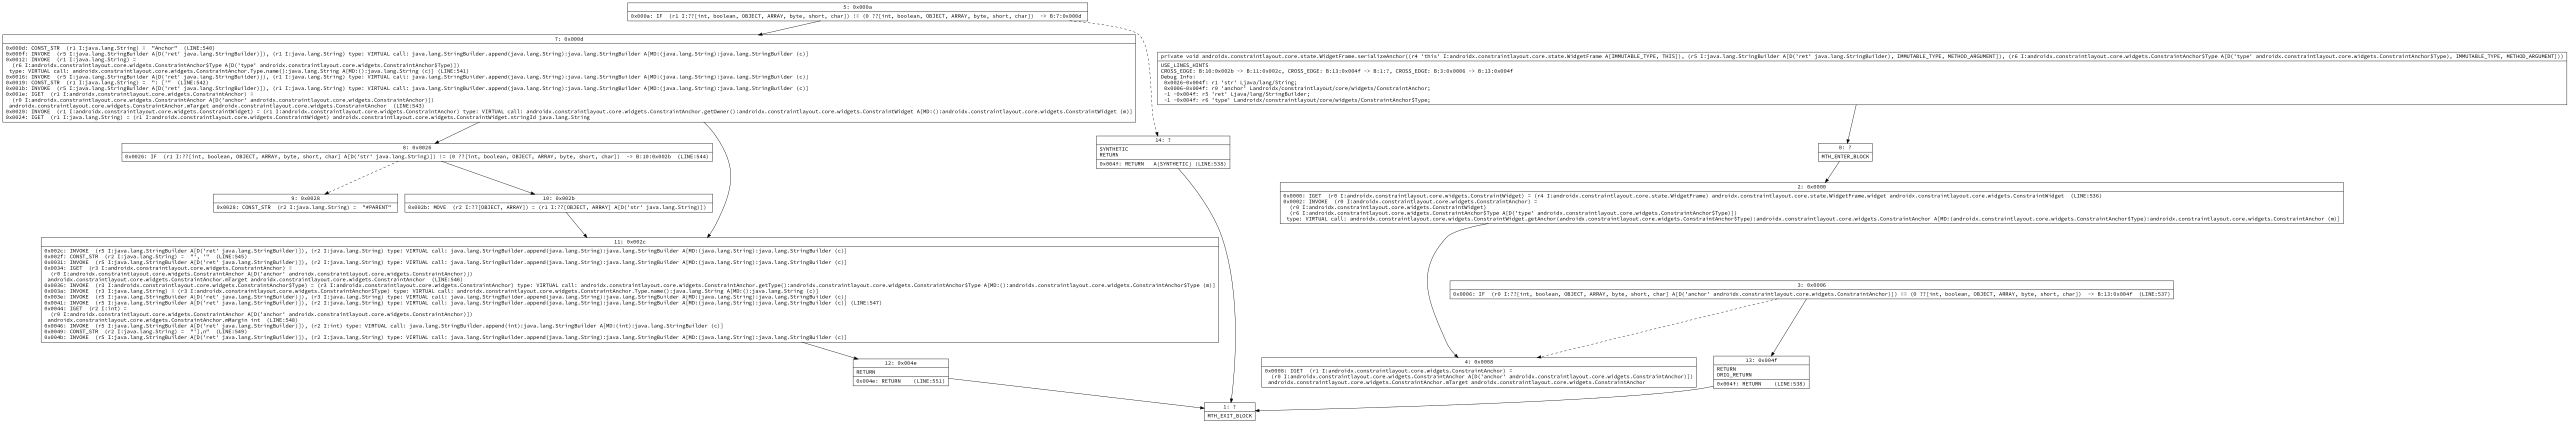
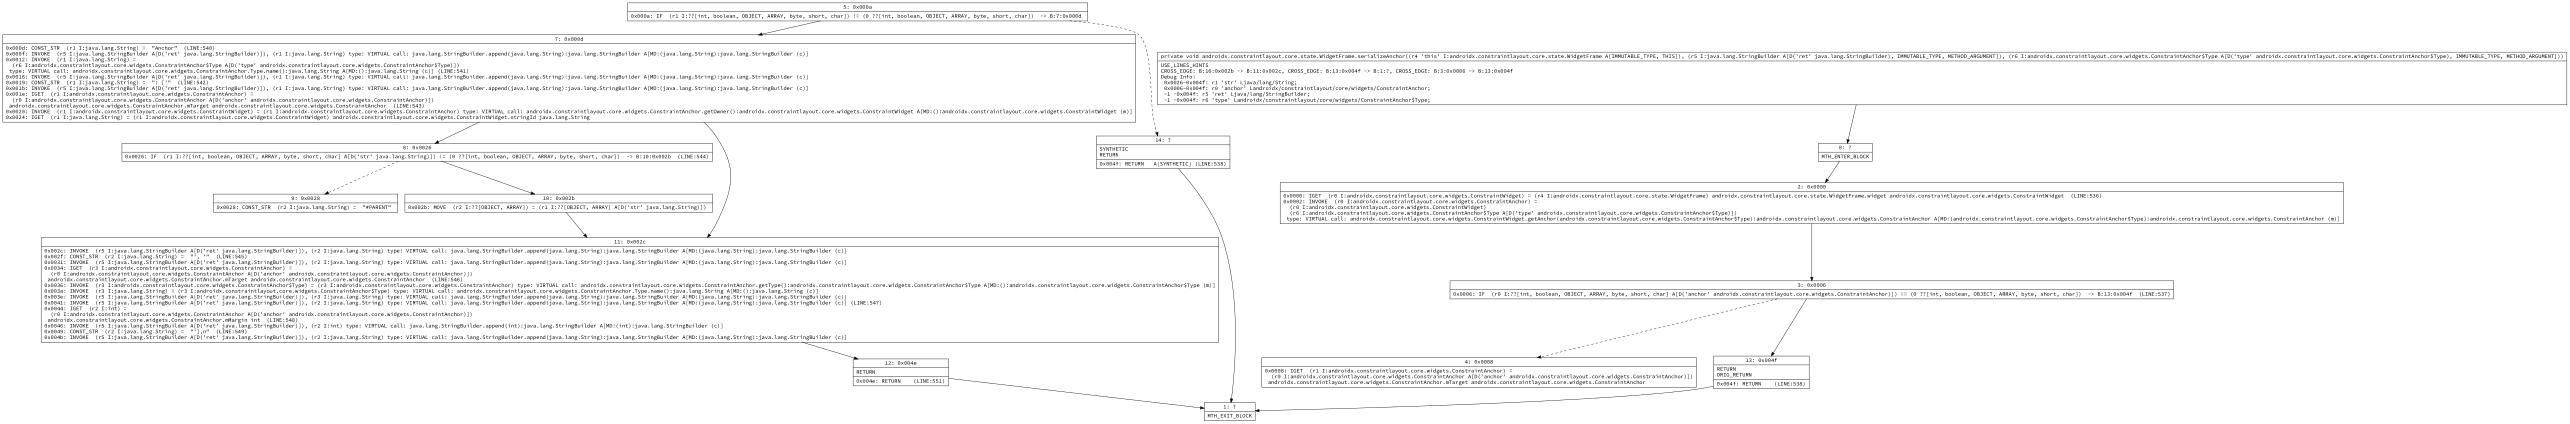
edge "2: 0x0000" -> "4: 0x0008": now "2: 0x0000" -> "3: 0x0006"
